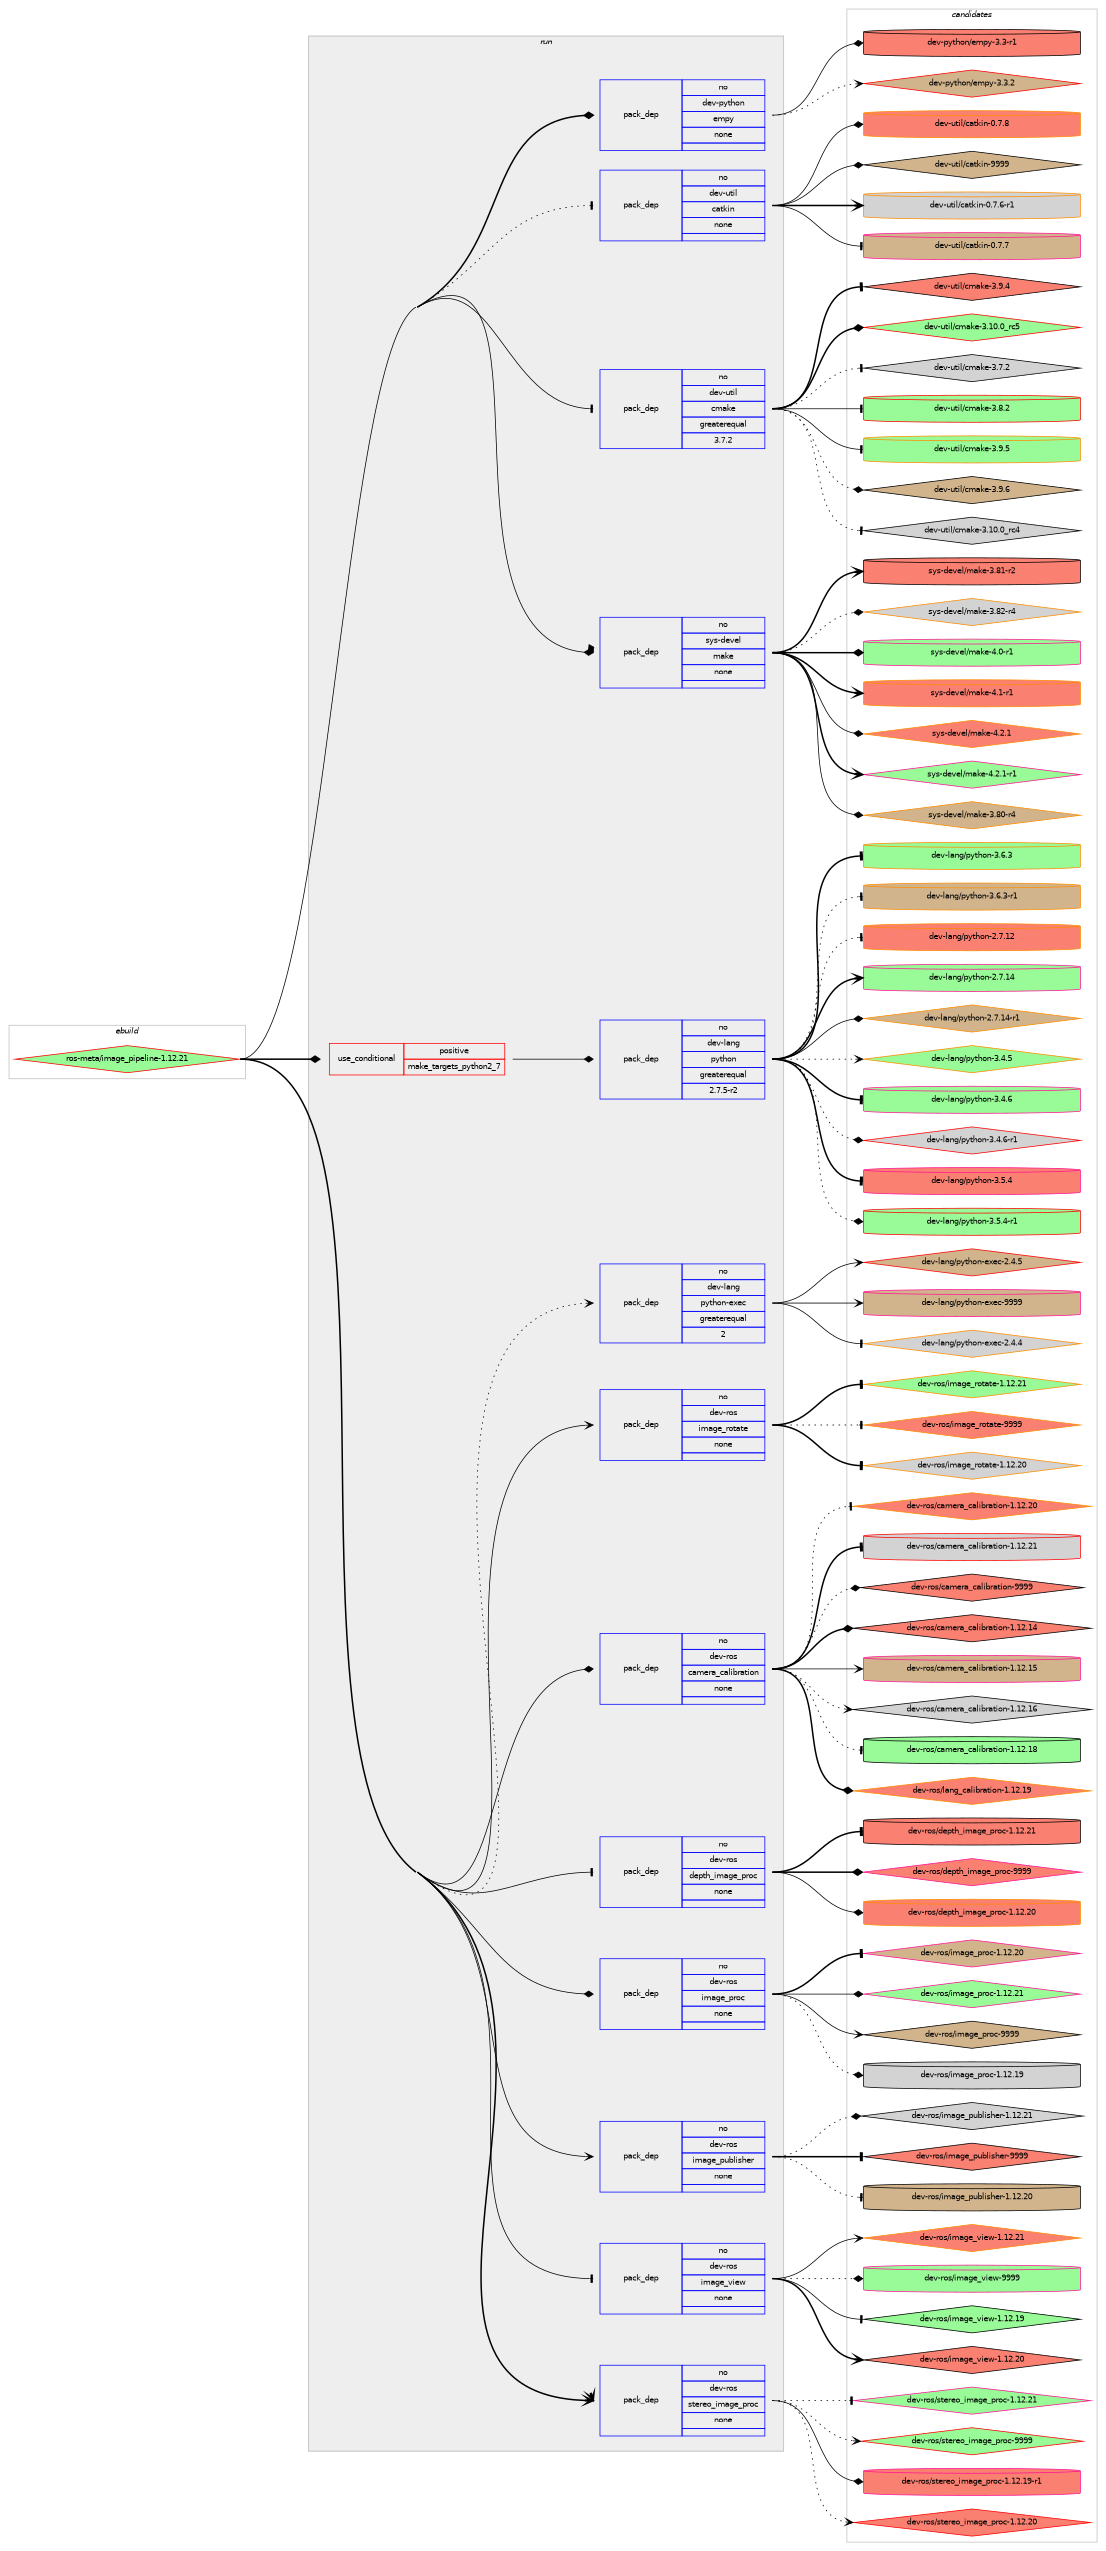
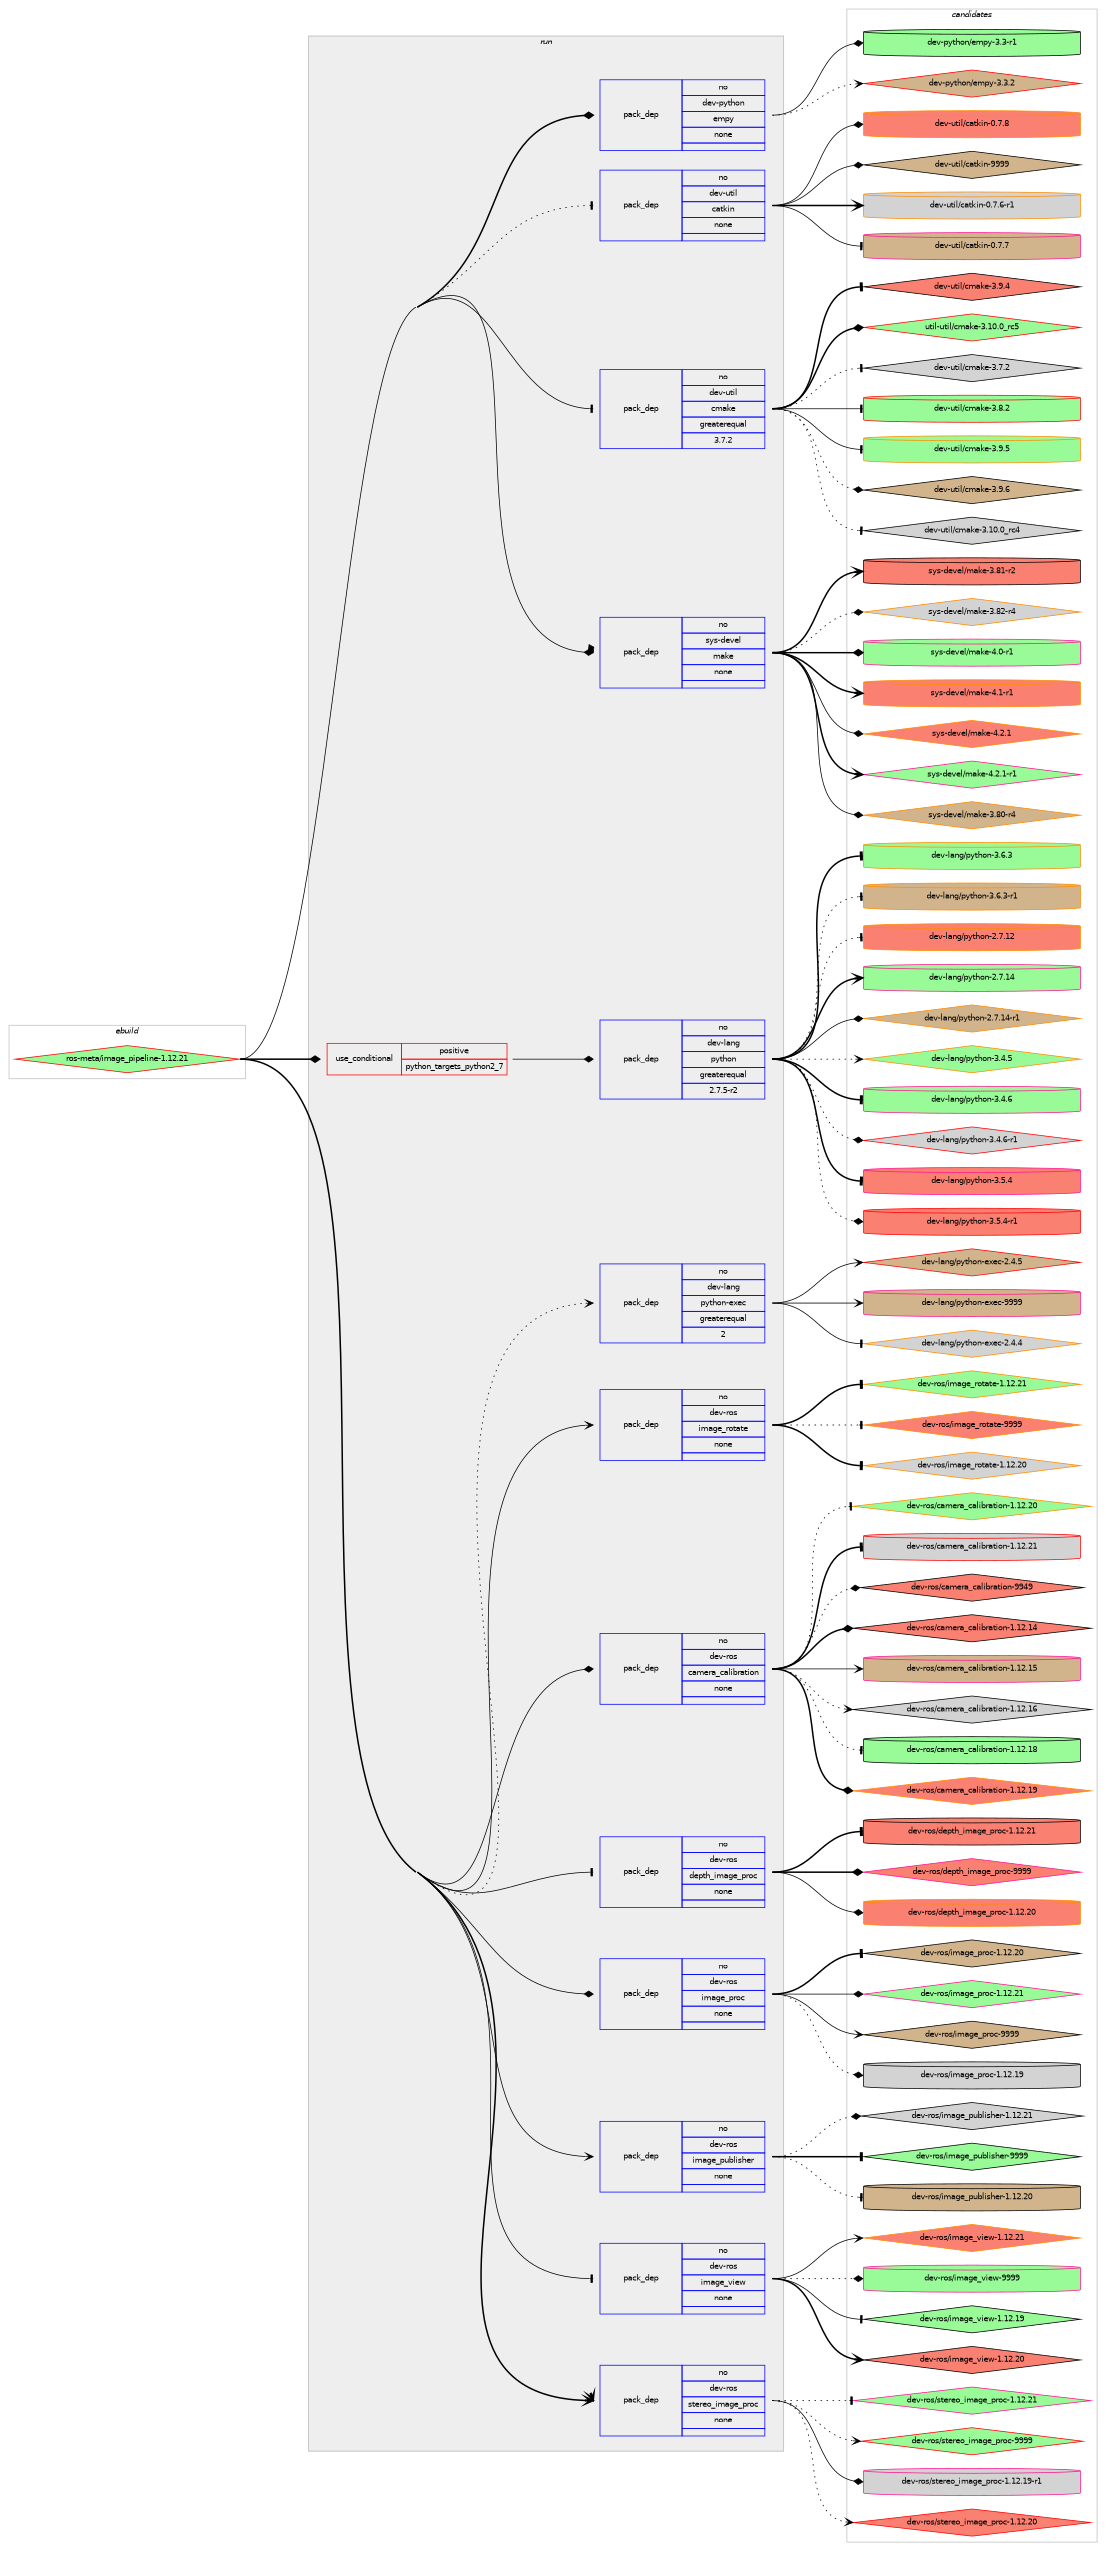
node "dev-python/empy-3.3-r1": fillcolor salmon -> palegreen
node "dev-util/cmake-3.10.0_rc5": label "dev-util/cmake-3.10.0_rc5" -> "util-util/cmake-3.10.0_rc5"
node "use_conditional": text "make_targets_python2_7" -> "python_targets_python2_7"
node "dev-lang/python-3.5.4-r1": fillcolor palegreen -> salmon
node "dev-ros/camera_calibration-1.12.20": fillcolor salmon -> palegreen
node "dev-ros/camera_calibration-9999": label "dev-ros/camera_calibration-9999" -> "dev-ros/camera_calibration-9949"
node "dev-ros/lang_calibration-1.12.19": label "dev-ros/lang_calibration-1.12.19" -> "dev-ros/camera_calibration-1.12.19"
node "dev-ros/image_proc-1.12.20": color deeppink -> black
node "dev-ros/image_publisher-9999": fillcolor salmon -> palegreen
node "dev-ros/stereo_image_proc-1.12.19-r1": fillcolor salmon -> lightgrey
